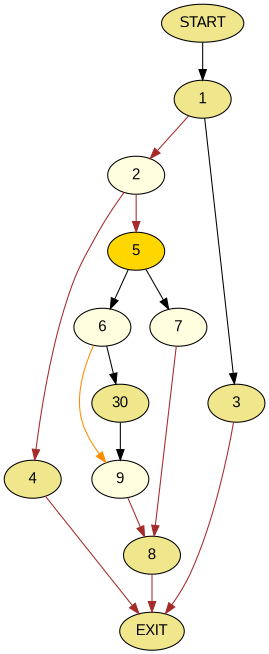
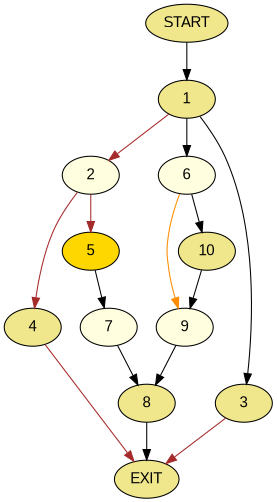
edge "5" -> "6": now "1" -> "6"
node "30": label "30" -> "10"
edge "7" -> "8": color brown -> black
edge "9" -> "8": color brown -> black
edge "8" -> "EXIT": color brown -> black
